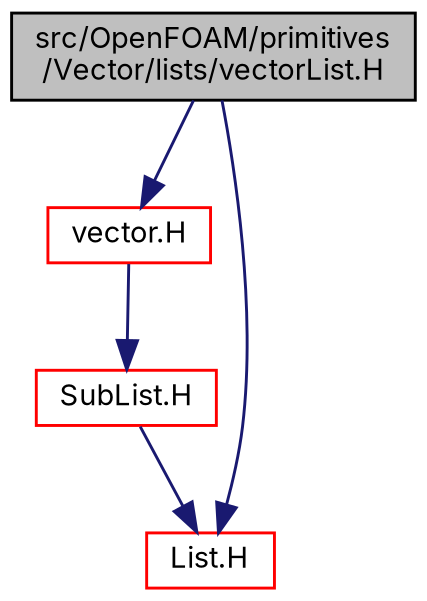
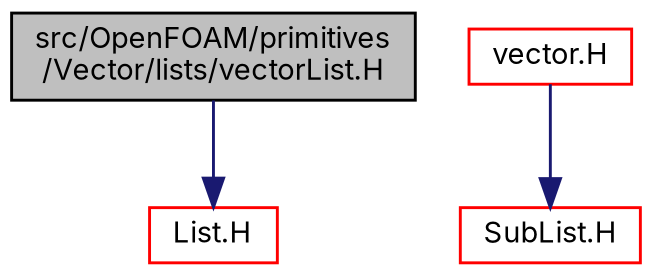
edge "src/OpenFOAM/primitives /Vector/lists/vectorList.H" -> "vector.H": removed
edge "SubList.H" -> "List.H": removed
